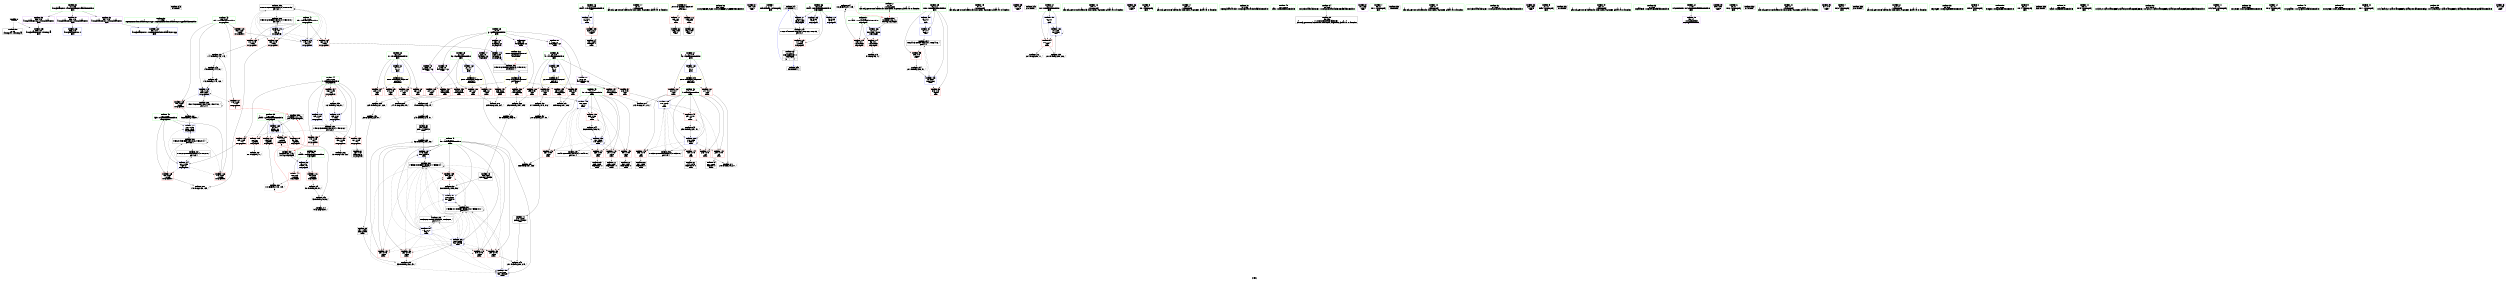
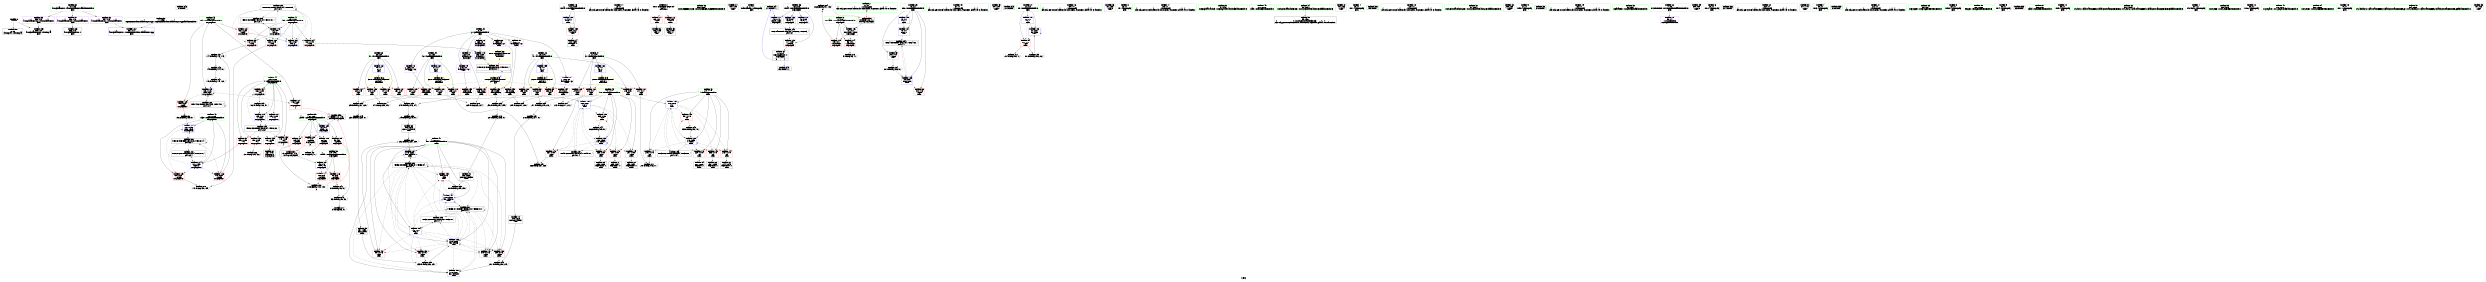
edge "NodeID: 347" -> "NodeID: 279": now "NodeID: 170" -> "NodeID: 279"
node "NodeID: 103": added
